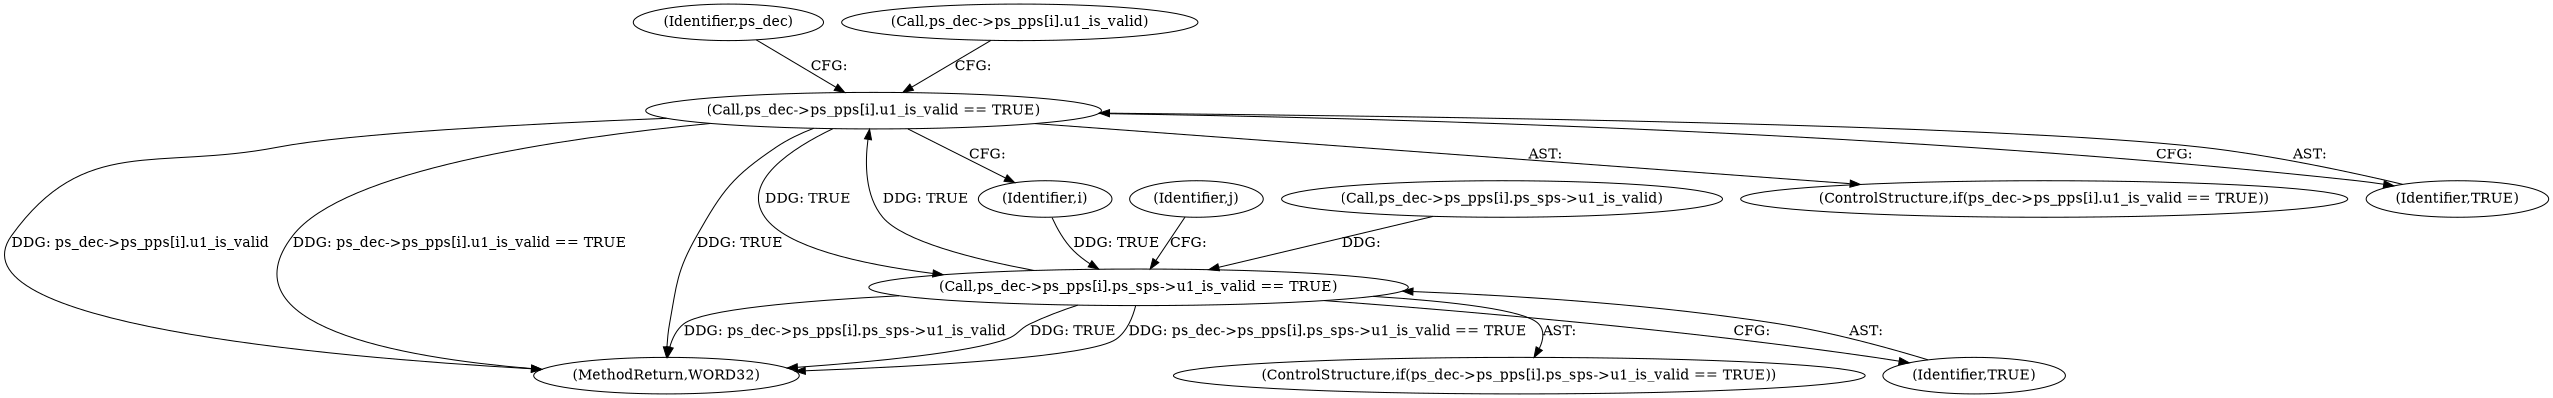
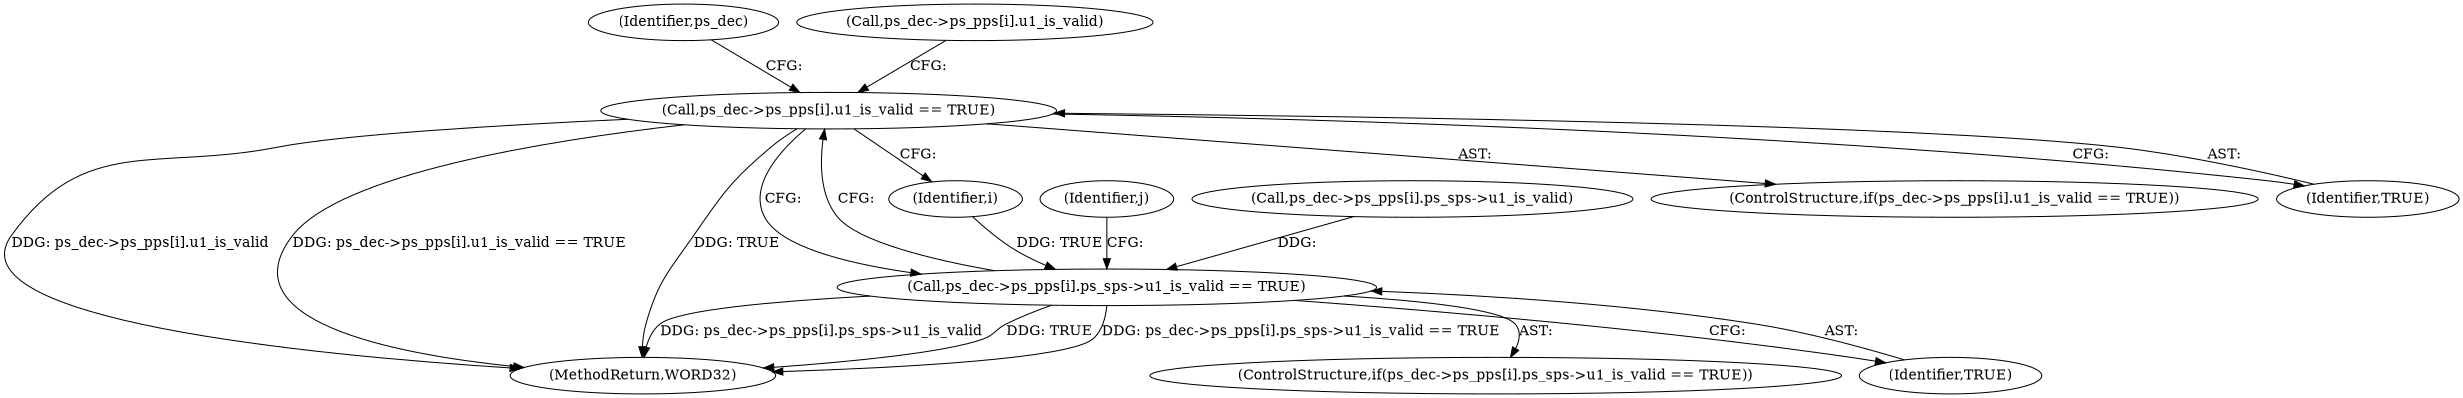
edge "(Call,ps_dec->ps_pps[i].u1_is_valid == TRUE)" -> "(Call,ps_dec->ps_pps[i].ps_sps->u1_is_valid == TRUE)": label "DDG: TRUE" -> "CFG: "
edge "(Call,ps_dec->ps_pps[i].ps_sps->u1_is_valid == TRUE)" -> "(Call,ps_dec->ps_pps[i].u1_is_valid == TRUE)": label "DDG: TRUE" -> "CFG: "
